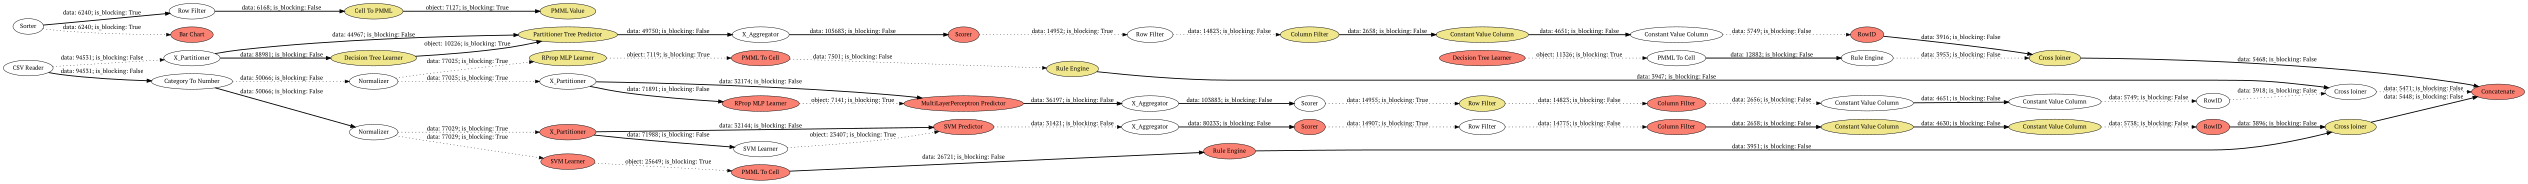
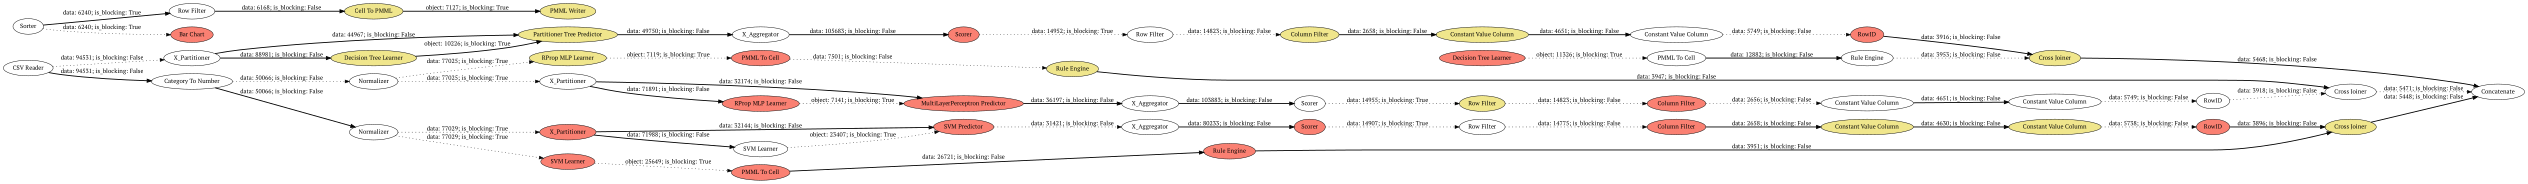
node "PMML Value": label "PMML Value" -> "PMML Writer"
node "Concatenate": fillcolor salmon -> white
